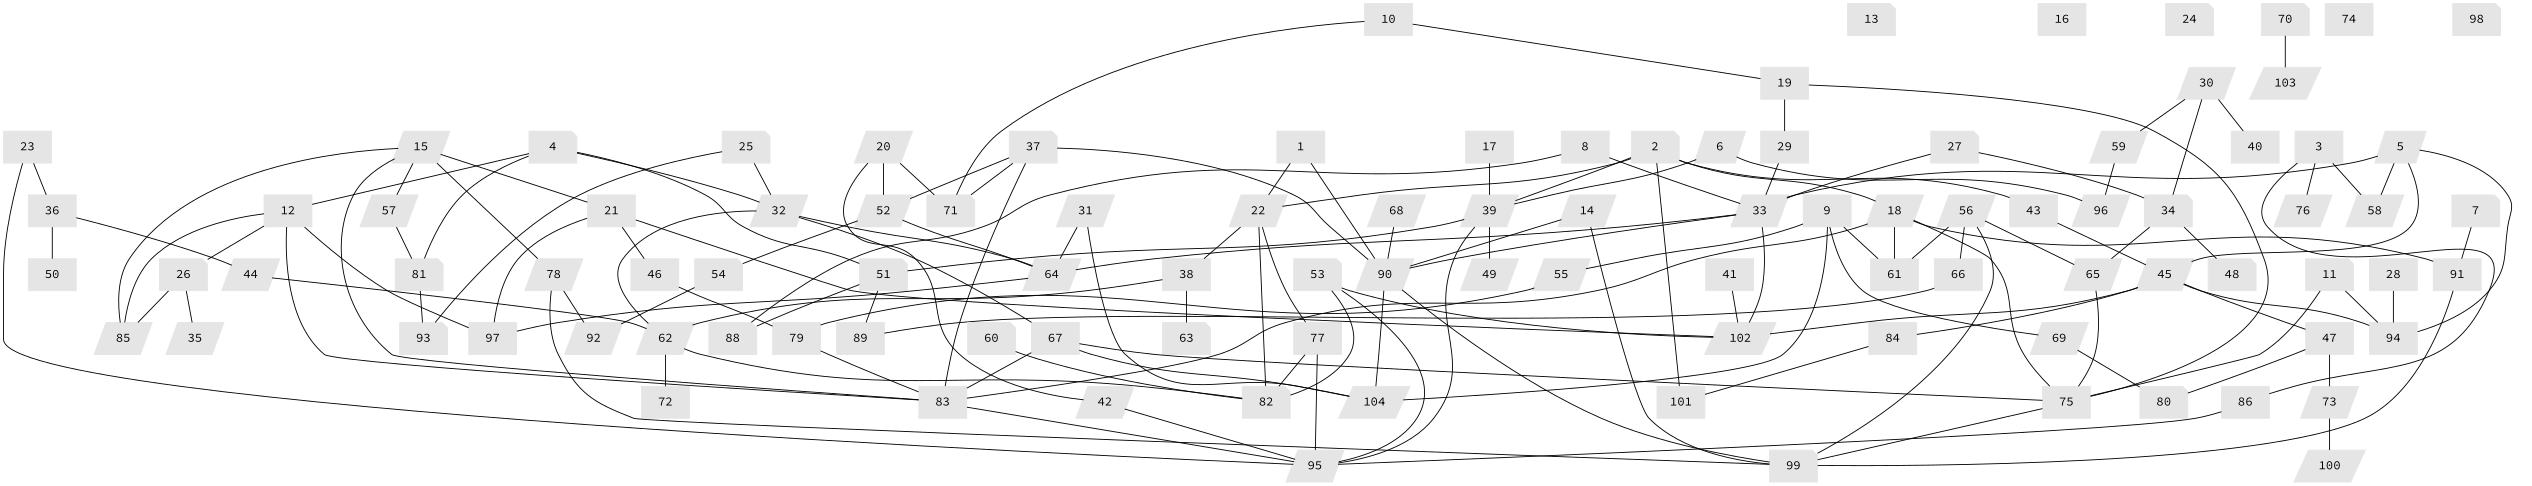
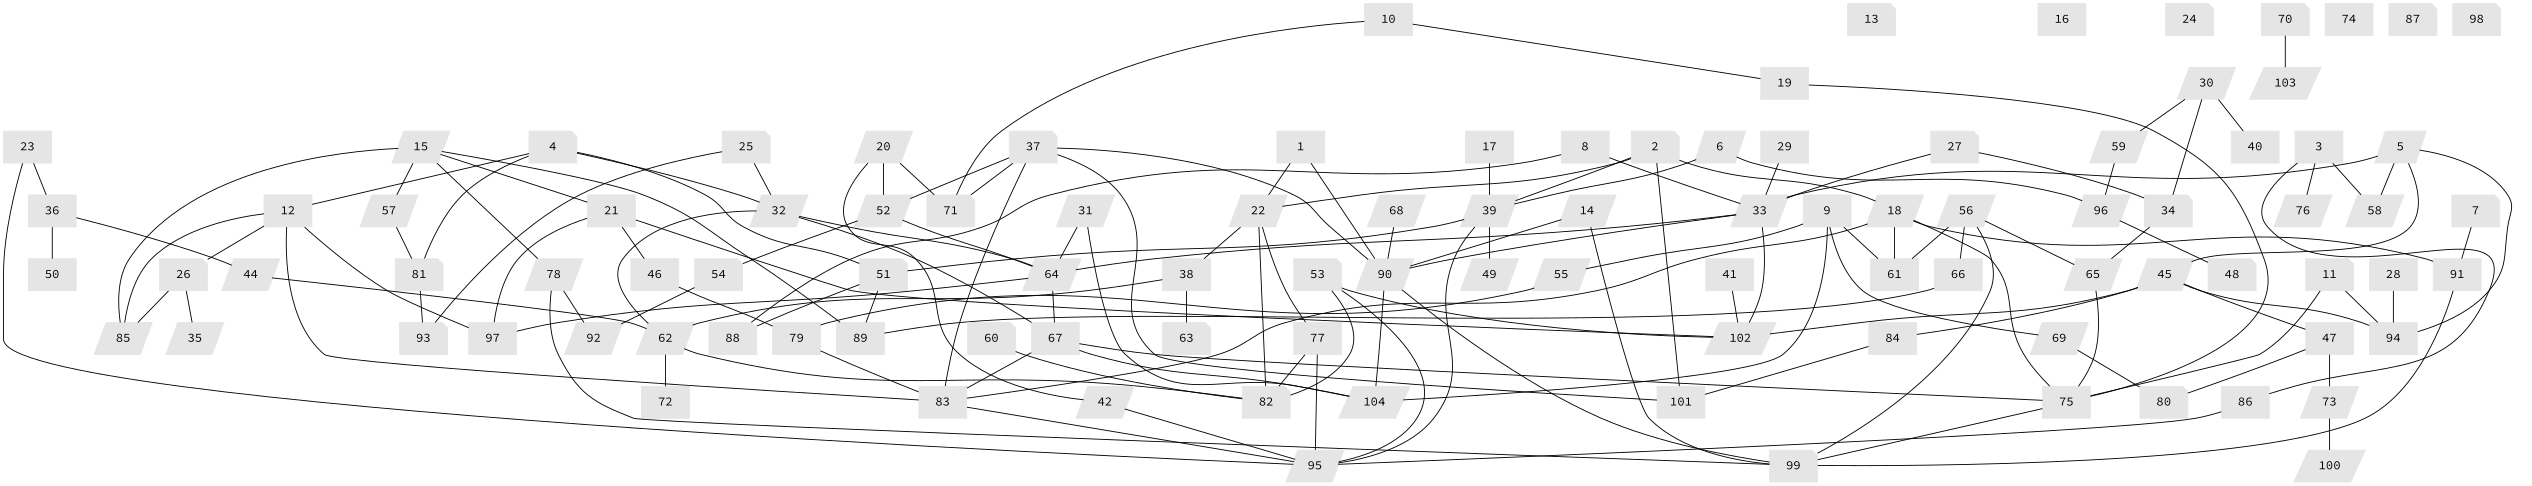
node "87": added
edge "19" -- "29": removed
node "43": removed
edge "34" -- "48": now "96" -- "48"
edge "64" -- "67": added
edge "15" -- "83": now "15" -- "89"
edge "37" -- "101": added
